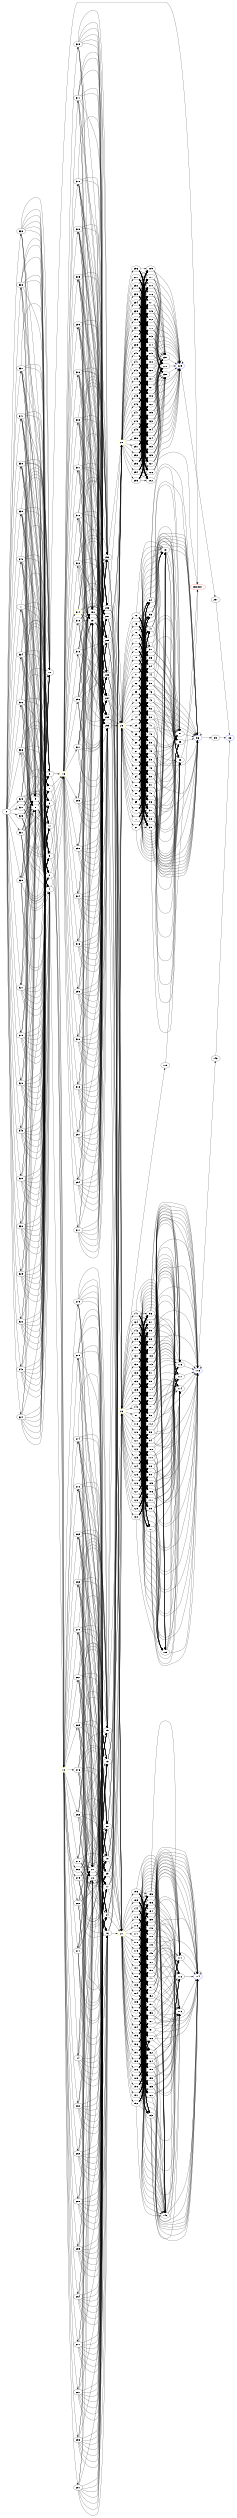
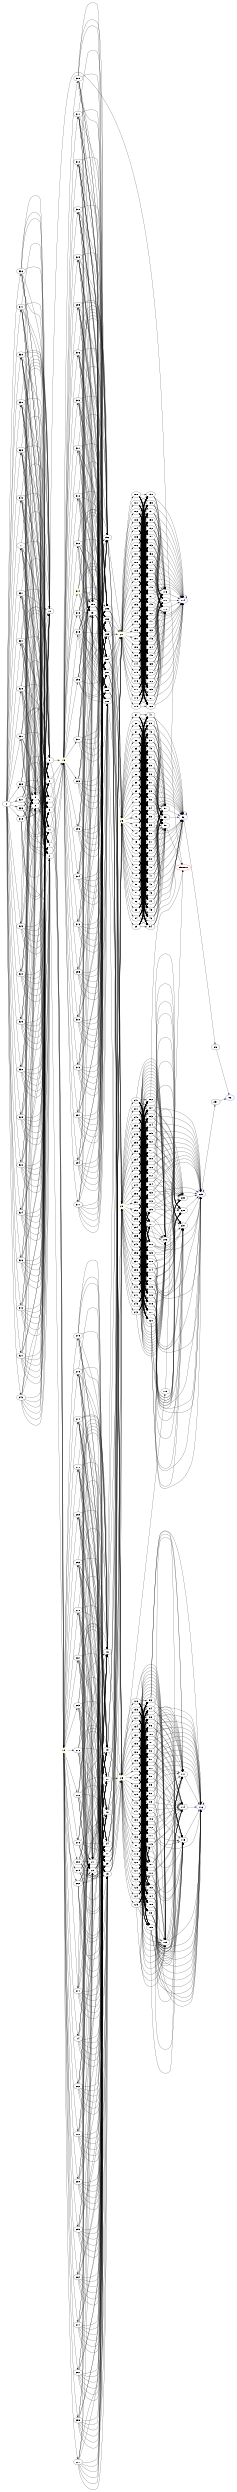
edge "207" -> "229": now "207" -> "206"
edge "30" -> "43": now "65" -> "43"
node "143": removed
edge "163" -> "146": now "163" -> "171"
